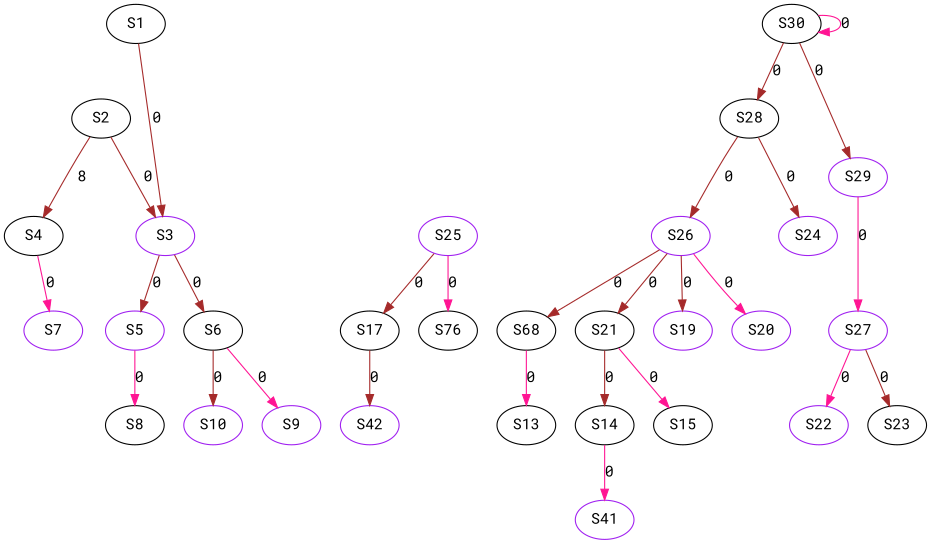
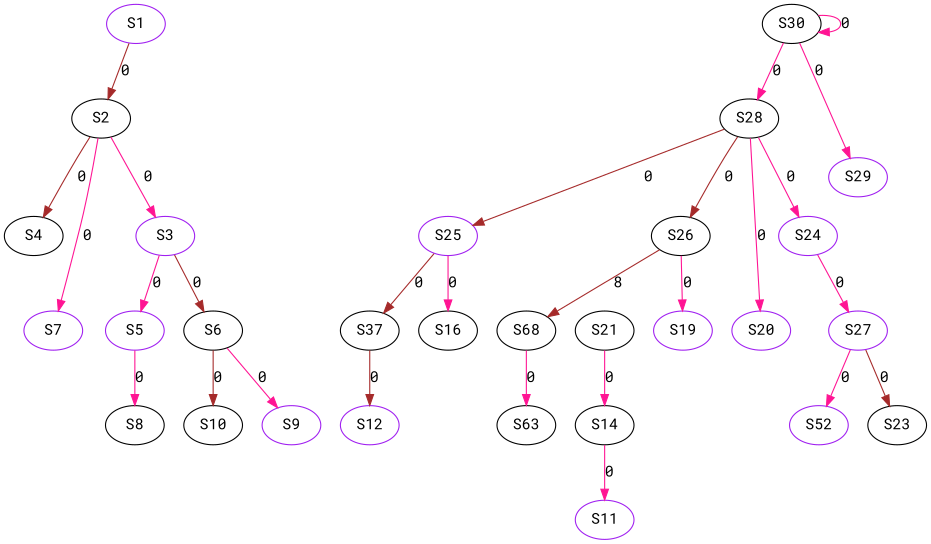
node "S1": color black -> purple
edge "S30" -> "S28": color brown -> deeppink
edge "S30" -> "S29": color brown -> deeppink
edge "S1" -> "S3": now "S1" -> "S2"
edge "S2" -> "S3": color brown -> deeppink
edge "S28" -> "S24": color brown -> deeppink
edge "S28" -> "S25": added, label "0"
edge "S2" -> "S4": label "8" -> "0"
node "S26": color purple -> black
edge "S29" -> "S27": now "S24" -> "S27"
edge "S4" -> "S7": now "S2" -> "S7"
edge "S3" -> "S5": color brown -> deeppink
edge "S26" -> "S19": color brown -> deeppink
edge "S26" -> "S21": removed, label "0"
edge "S26" -> "S20": now "S28" -> "S20"
edge "S26" -> "S68": label "0" -> "8"
node "S17": label "S17" -> "S37"
node "S76": label "S76" -> "S16"
edge "S21" -> "S14": color brown -> deeppink
node "S10": color purple -> black
node "S42": label "S42" -> "S12"
node "S13": label "S13" -> "S63"
node "S15": removed
node "S22": label "S22" -> "S52"
node "S41": label "S41" -> "S11"
